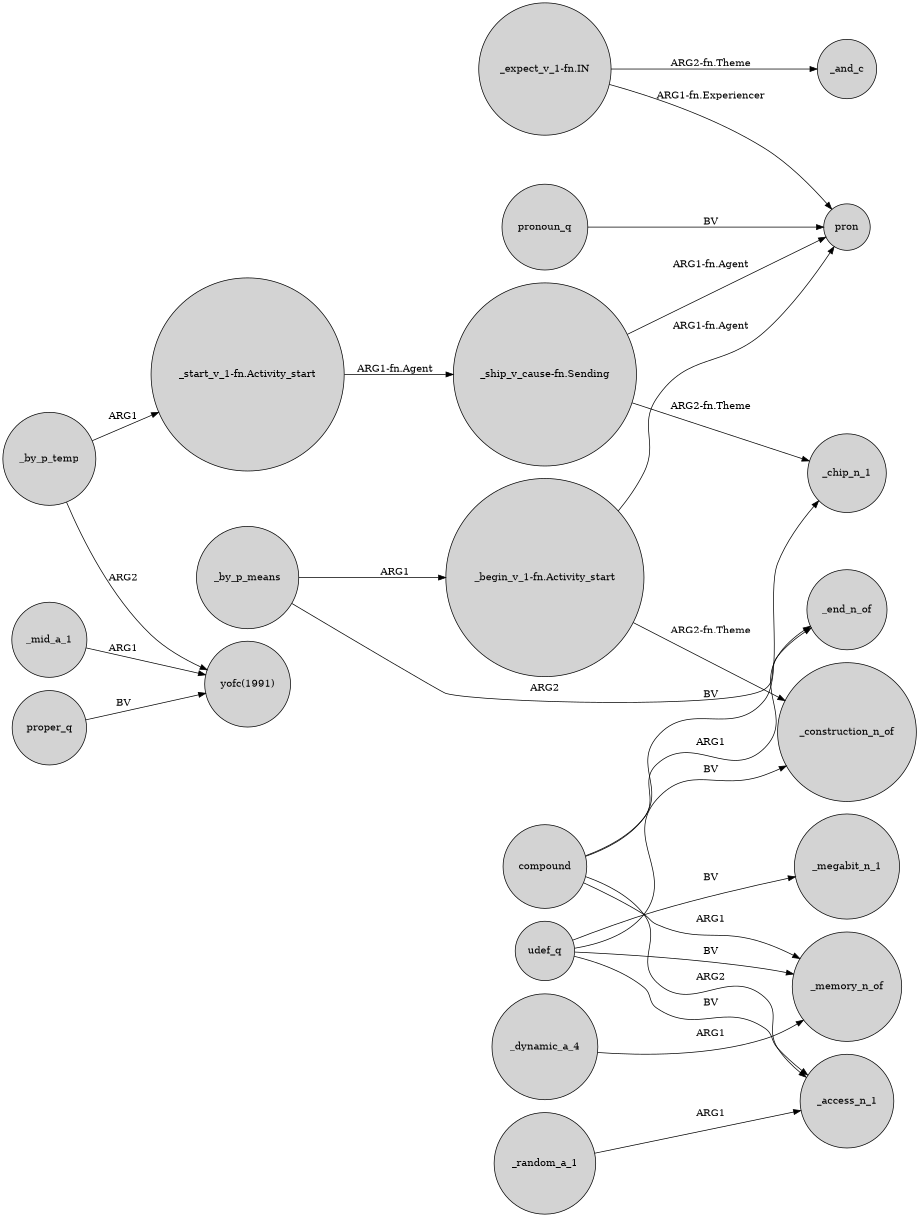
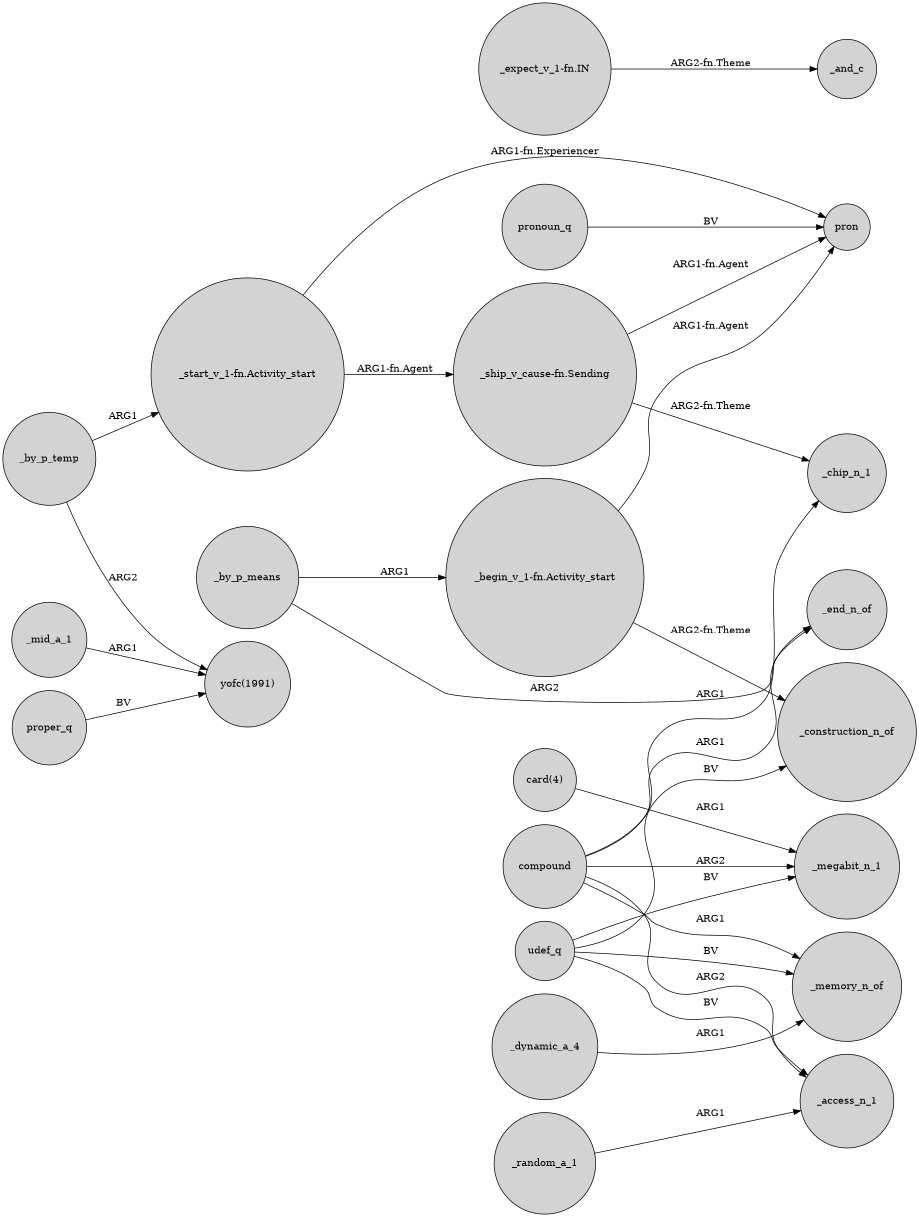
edge "_expect_v_1-fn.IN" -> "pron": now "_start_v_1-fn.Activity_start" -> "pron"
edge "compound" -> "_chip_n_1": label "BV" -> "ARG1"
node "card(4)": added
edge "compound" -> "_megabit_n_1": added, label "ARG2"
